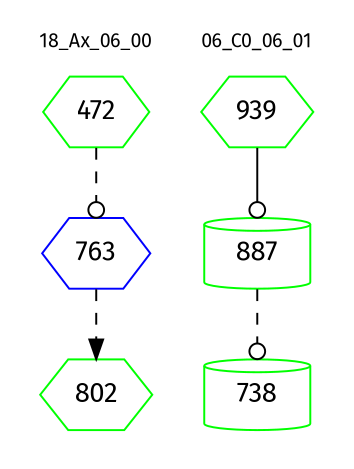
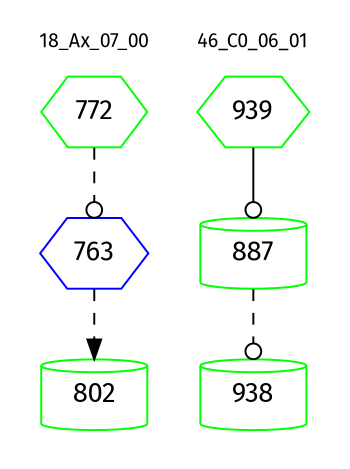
cluster "18_Ax_06_00": label "18_Ax_06_00" -> "18_Ax_07_00"
cluster "06_C0_06_01": label "06_C0_06_01" -> "46_C0_06_01"
node "472": label "472" -> "772"
node "802": shape hexagon -> cylinder
node "738": label "738" -> "938"
